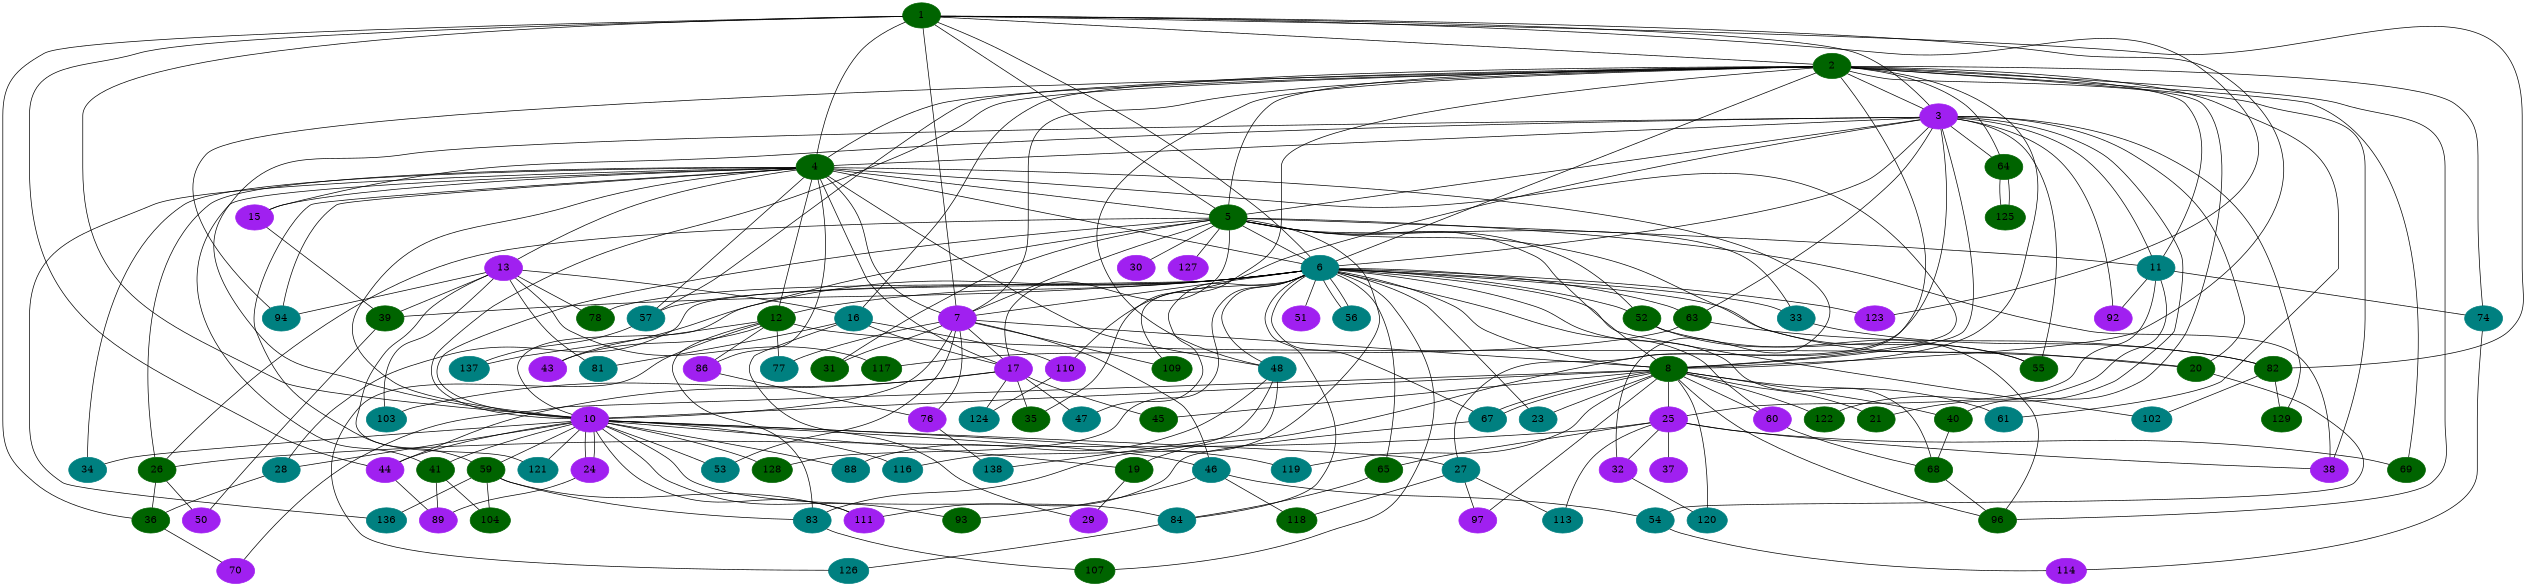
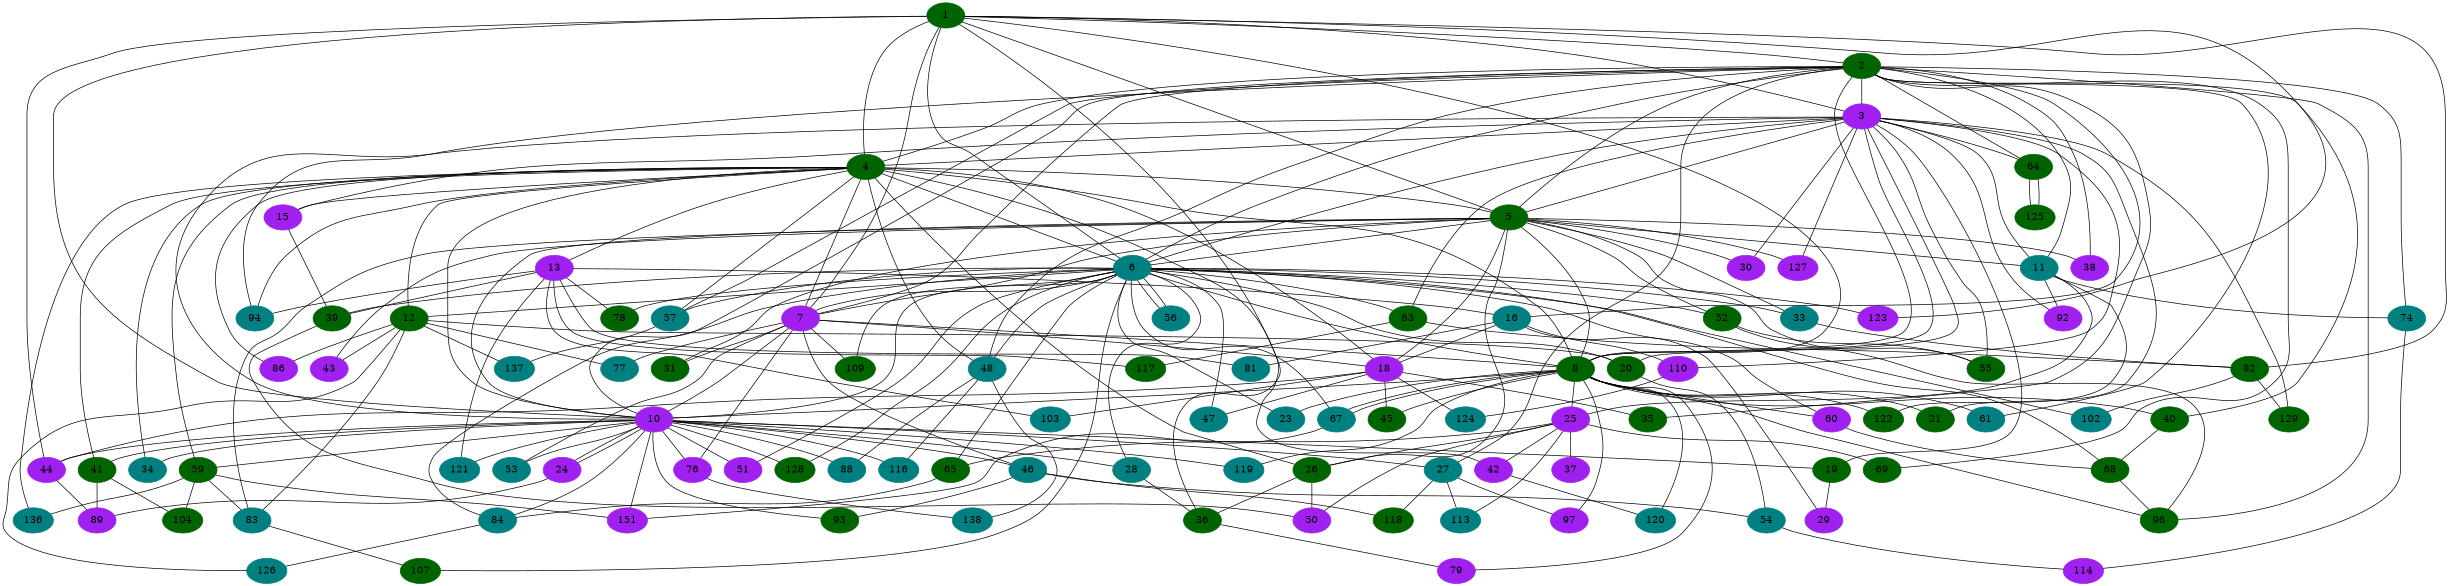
edge "3" -- "30": added
edge "3" -- "127": added
node "17": label "17" -> "18"
edge "86" -- "76": now "10" -- "76"
edge "10" -- "51": added
edge "25" -- "38": now "25" -- "50"
node "32": label "32" -> "42"
node "111": label "111" -> "151"
node "70": label "70" -> "79"
